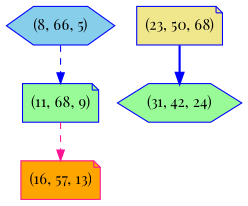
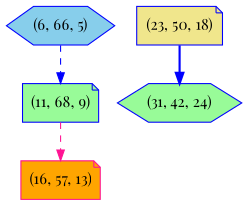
node "(8, 66, 5)": label "(8, 66, 5)" -> "(6, 66, 5)"
node "(23, 50, 68)": label "(23, 50, 68)" -> "(23, 50, 18)"
